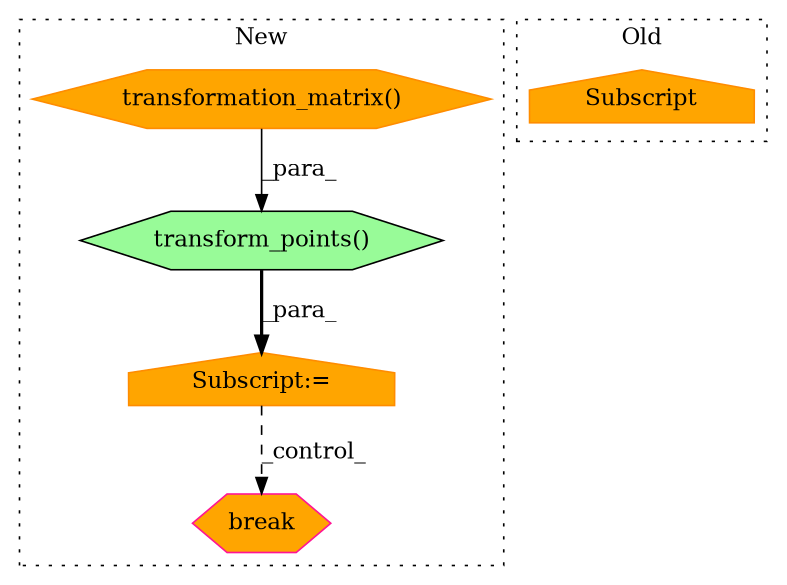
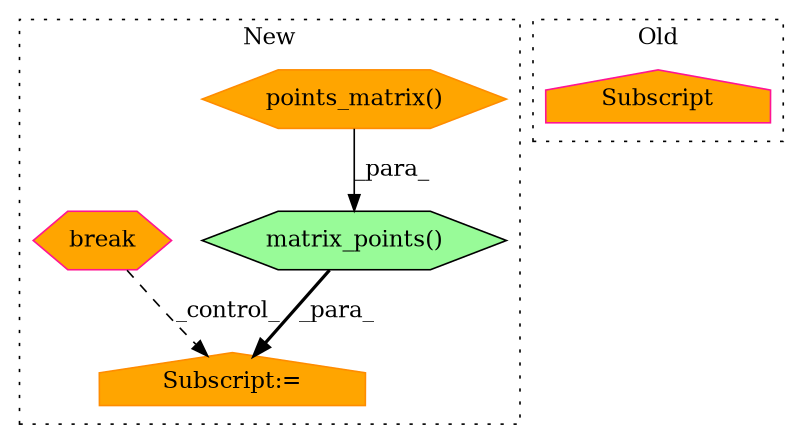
node "transformation_matrix()": label "transformation_matrix()" -> "points_matrix()"
node "Subscript": color darkorange -> deeppink
node "transform_points()": label "transform_points()" -> "matrix_points()"
edge "Subscript:=" -> "break": reversed
